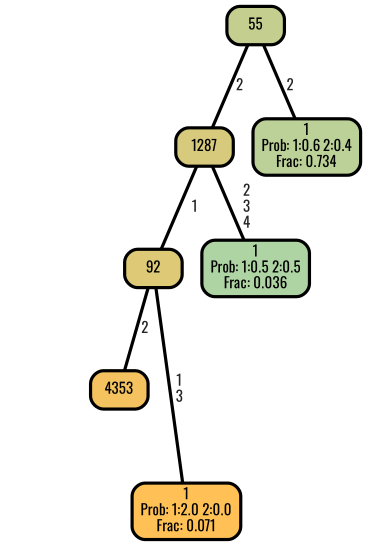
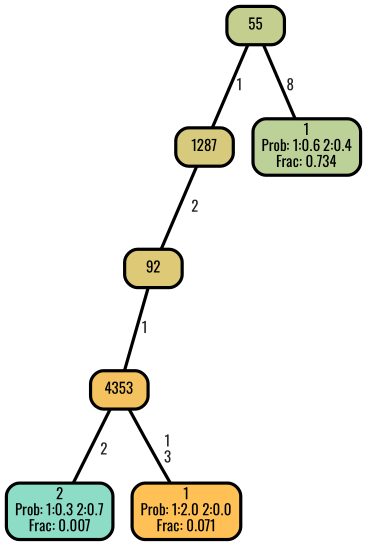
edge "55" -- "1287": label " 2" -> " 1"
edge "55" -- "1 Prob: 1:0.6 2:0.4 Frac: 0.734": label " 2" -> " 8"
edge "1287" -- "92": label " 1" -> " 2"
node "1 Prob: 1:0.5 2:0.5 Frac: 0.036": removed
edge "92" -- "4353": label " 2" -> " 1"
edge "92" -- "1 Prob: 1:2.0 2:0.0 Frac: 0.071": now "4353" -- "1 Prob: 1:2.0 2:0.0 Frac: 0.071"
node "2 Prob: 1:0.3 2:0.7 Frac: 0.007": added
